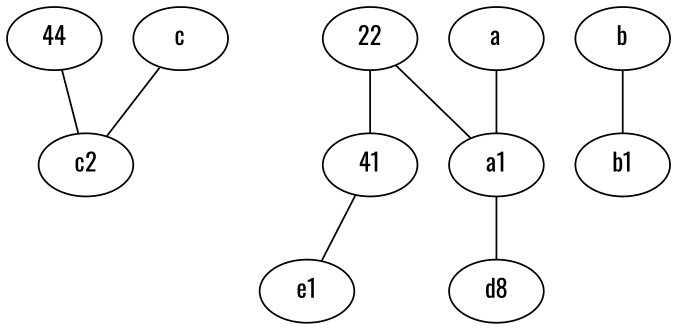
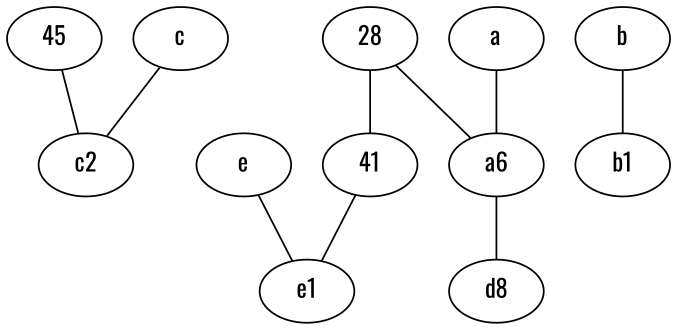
node "44": label "44" -> "45"
node "22": label "22" -> "28"
node "e": added
node "a1": label "a1" -> "a6"
